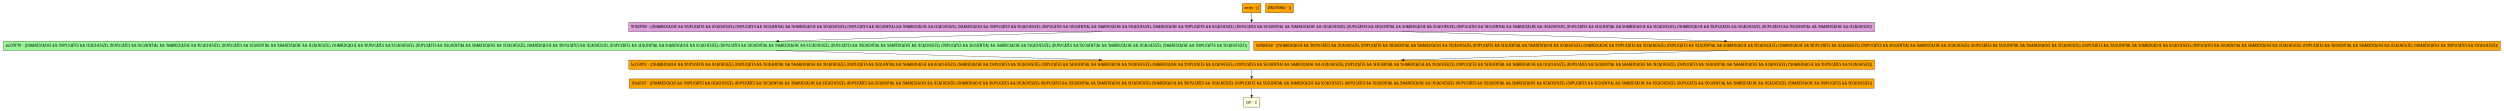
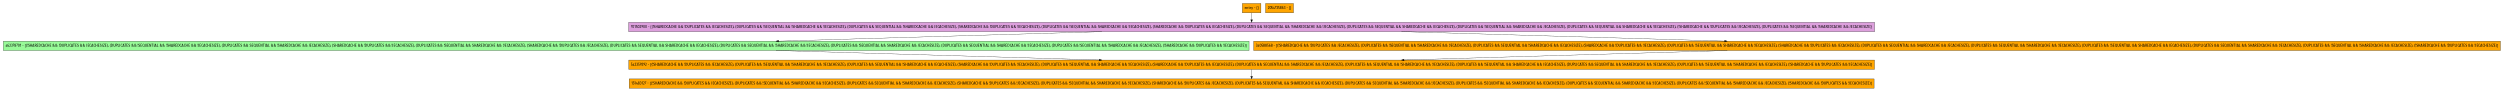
node "exit - []": removed
